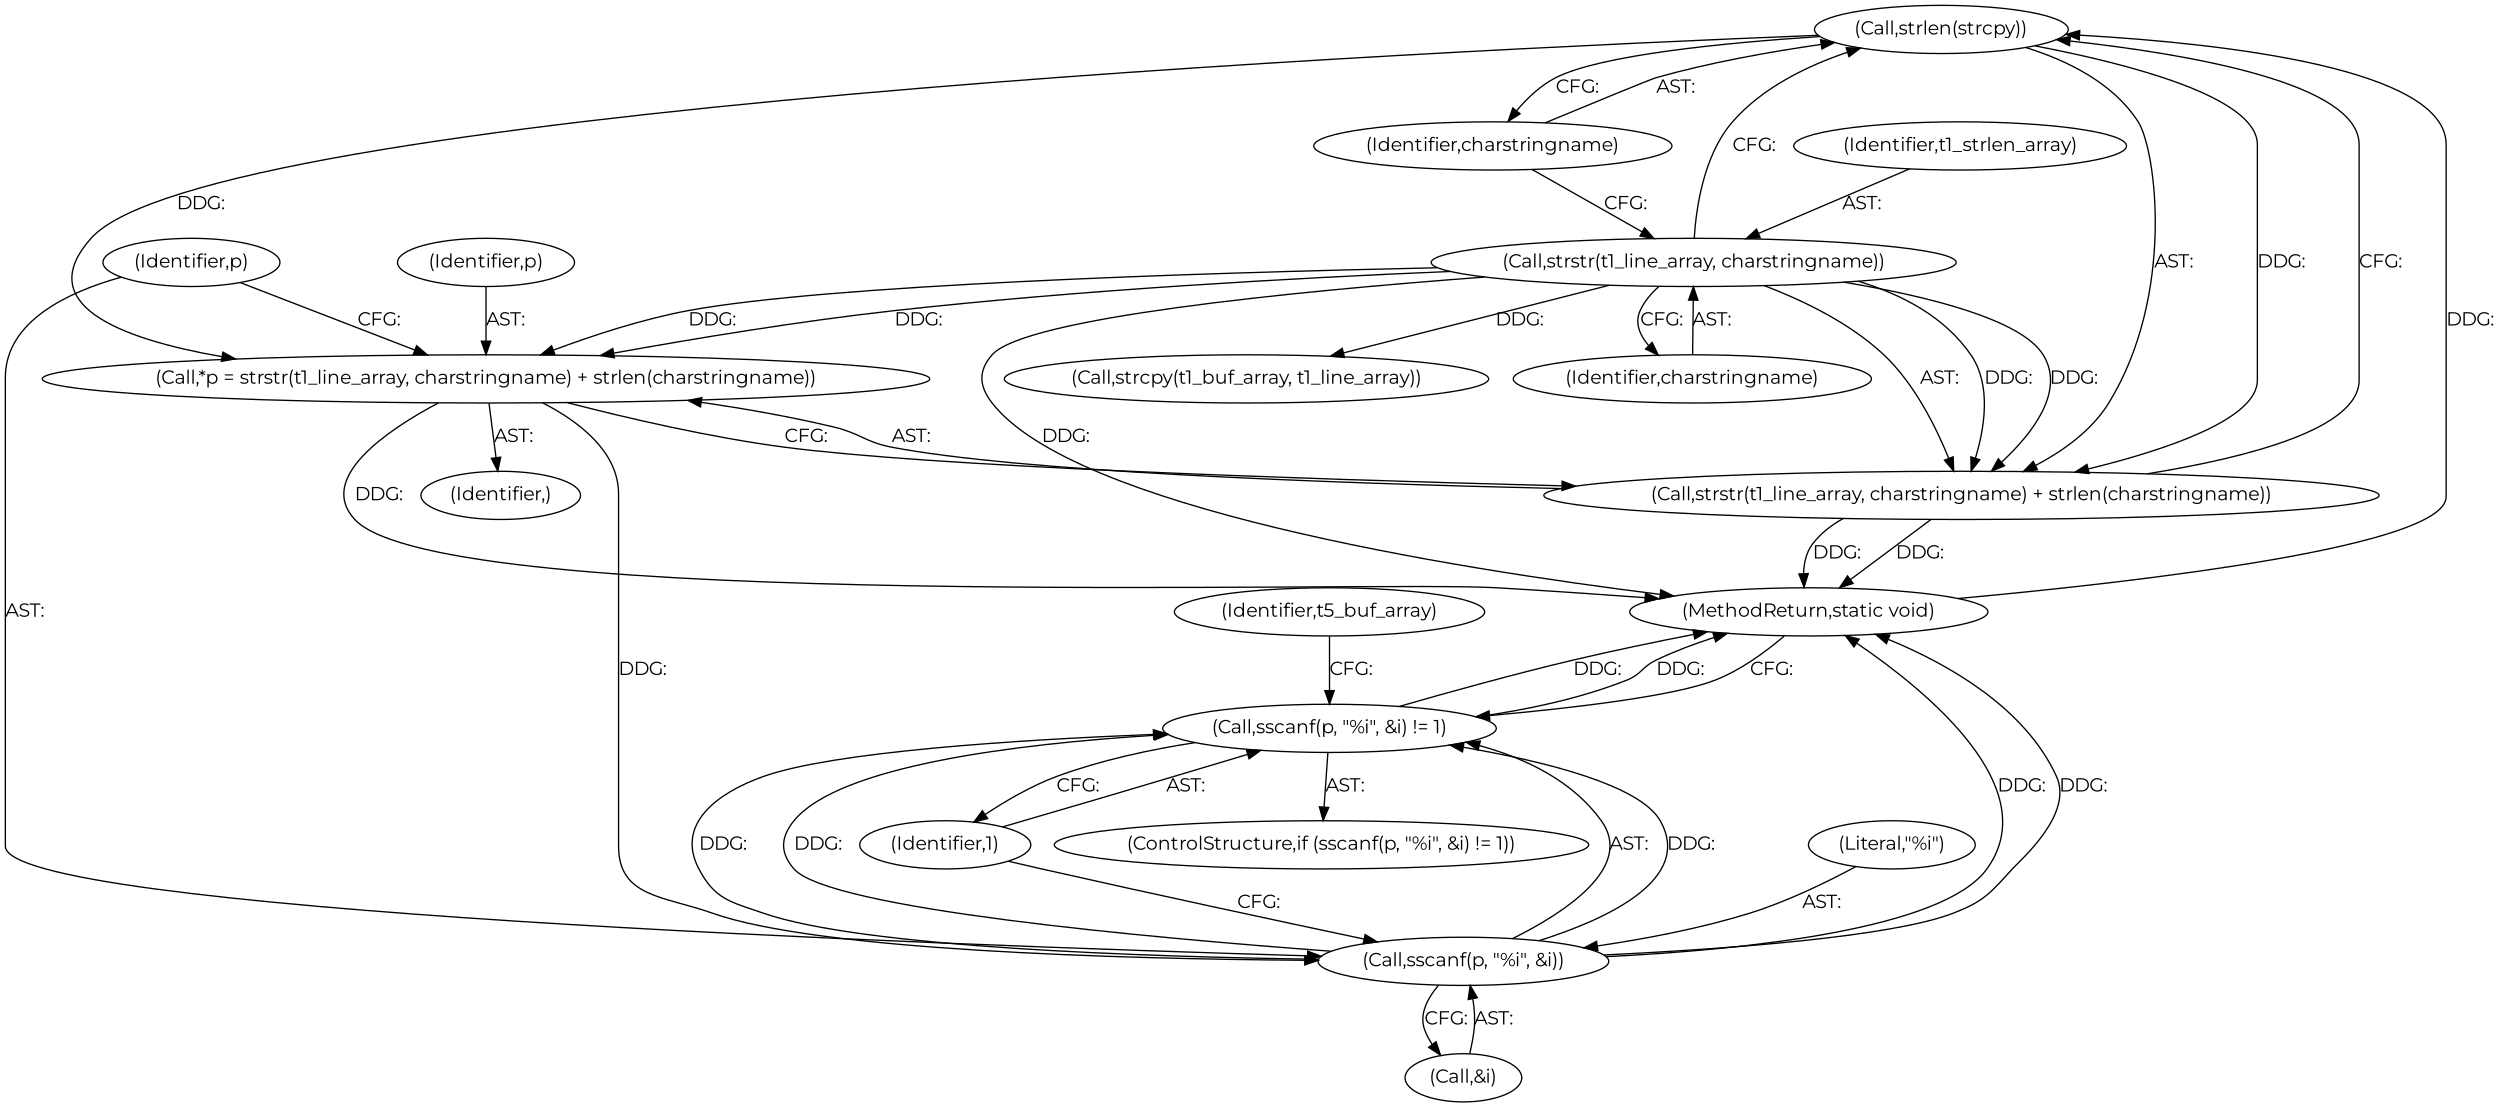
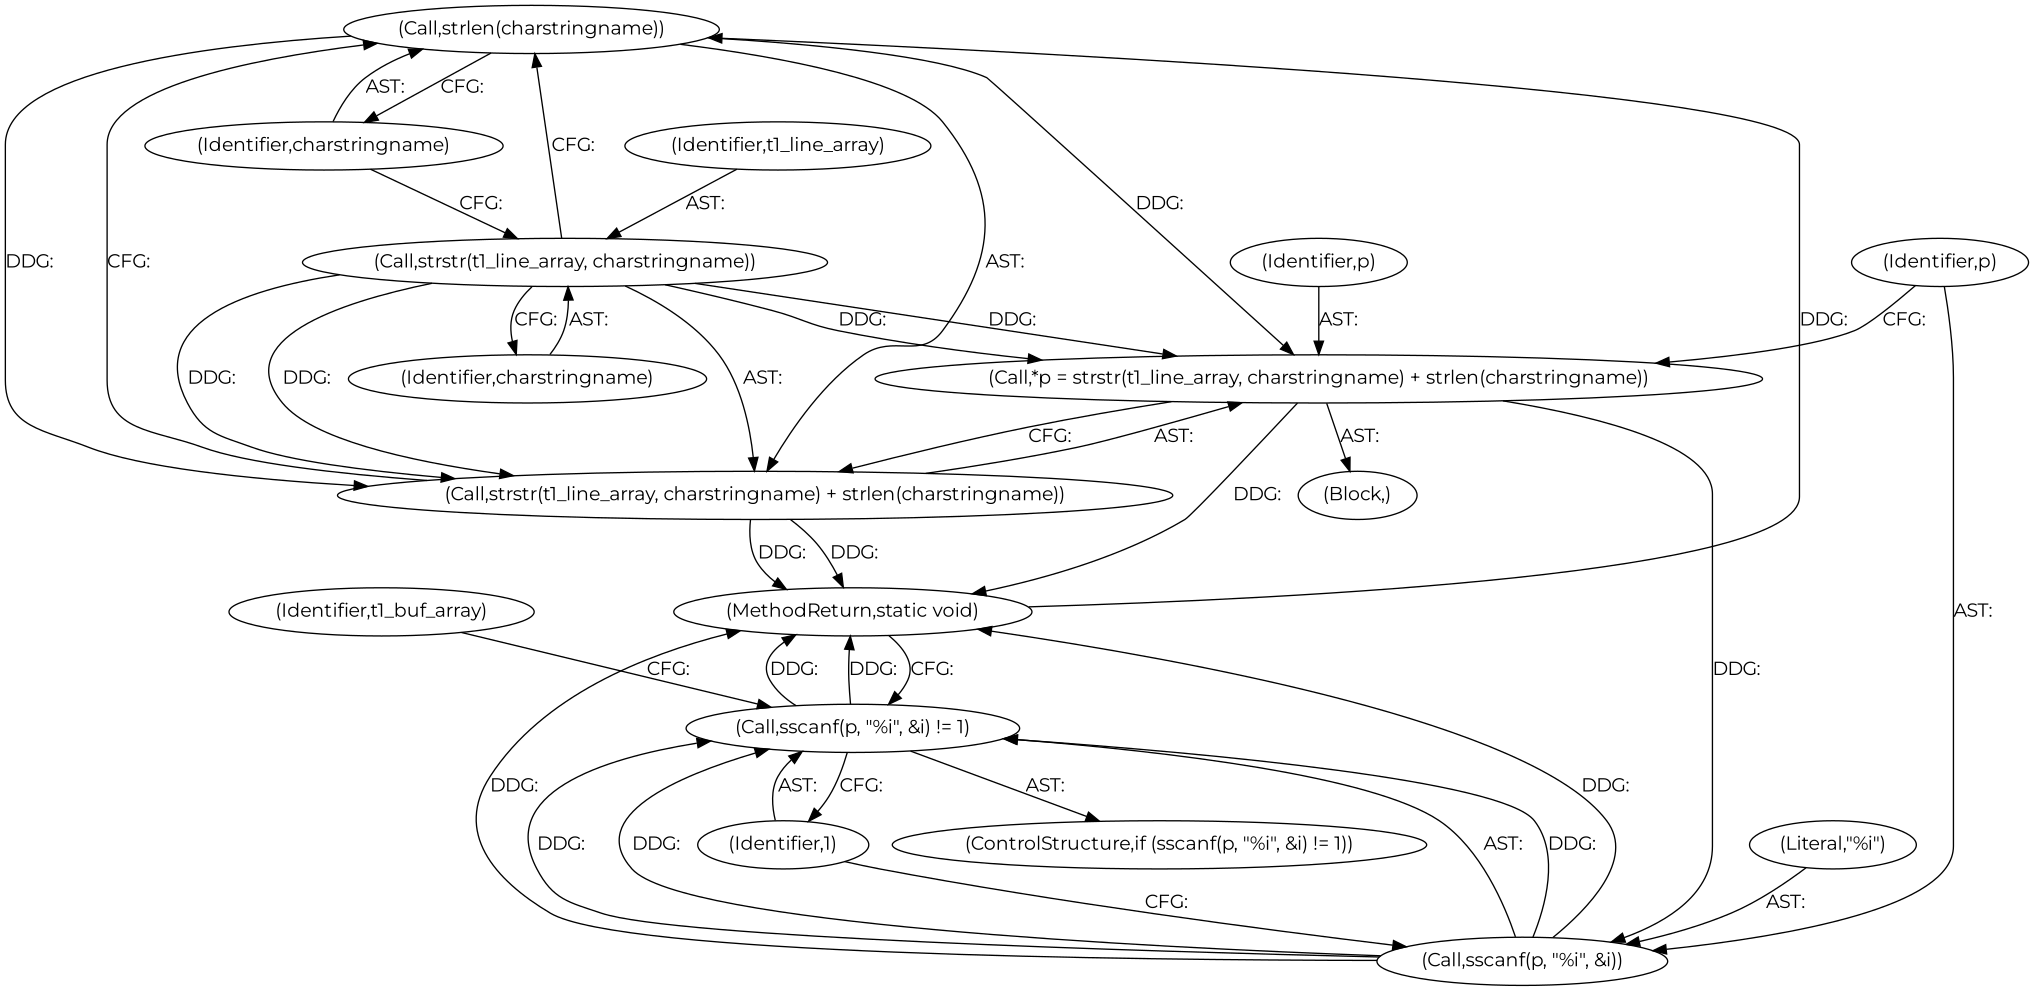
node "(Call,strlen(strcpy))": label "(Call,strlen(strcpy))" -> "(Call,strlen(charstringname))"
node "(Identifier,t1_strlen_array)": label "(Identifier,t1_strlen_array)" -> "(Identifier,t1_line_array)"
node "(Call,strcpy(t1_buf_array, t1_line_array))": removed
edge "(Call,strstr(t1_line_array, charstringname))" -> "(MethodReturn,static void)": removed, label "DDG:"
node "(Identifier,)": label "(Identifier,)" -> "(Block,)"
node "(Identifier,t5_buf_array)": label "(Identifier,t5_buf_array)" -> "(Identifier,t1_buf_array)"
node "(Call,&i)": removed
